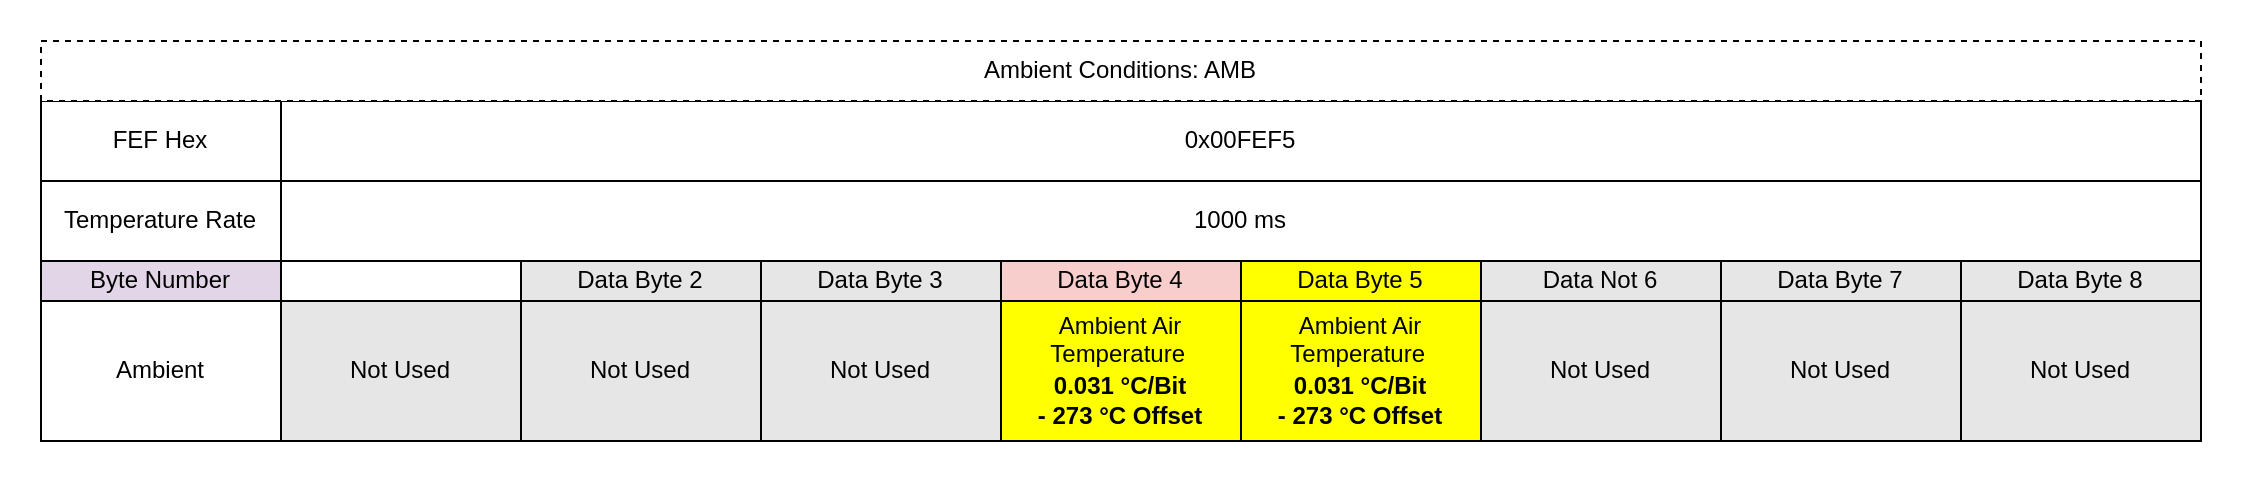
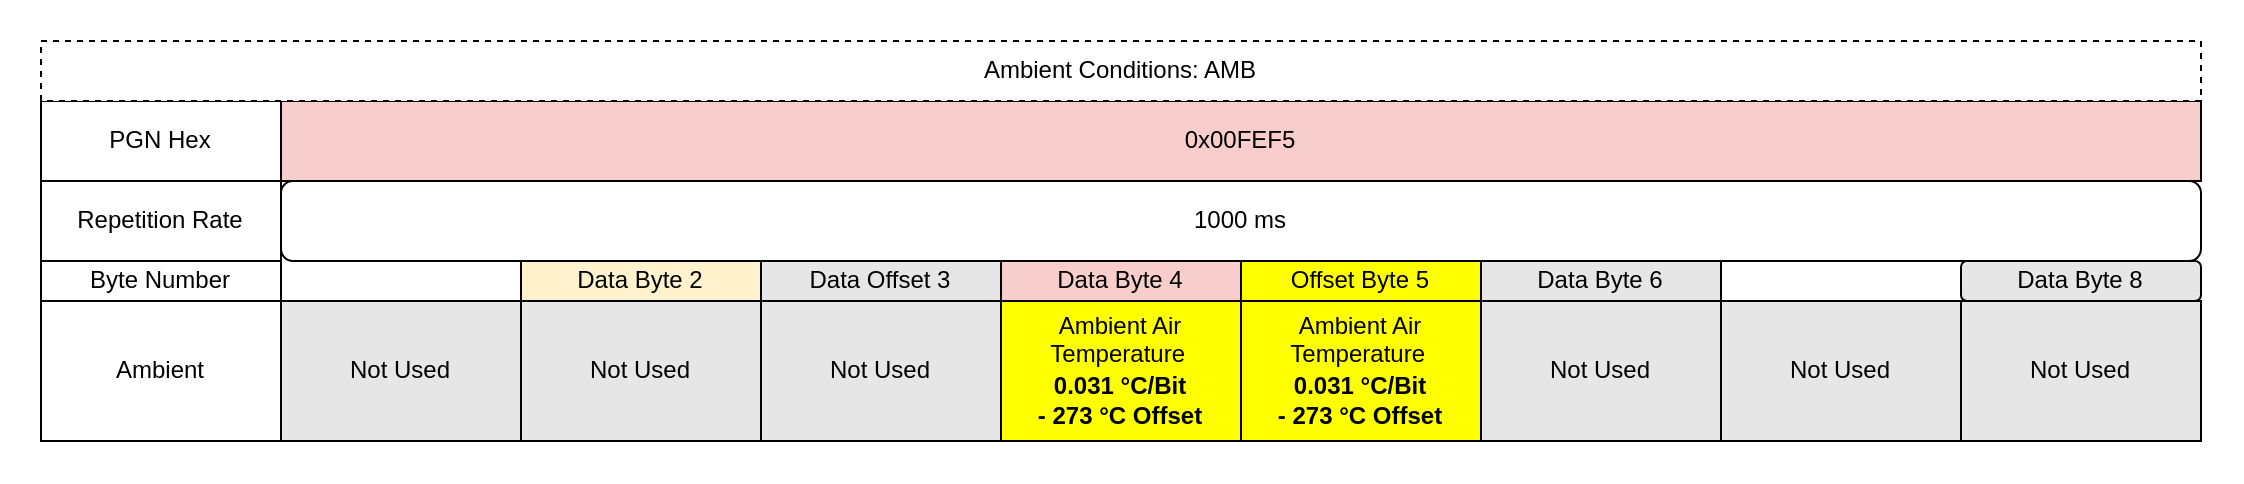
node "FEF Hex": label "FEF Hex" -> "PGN Hex"
node "0x00FEF5": fillcolor #ffffff -> #f8cecc
node "Temperature Rate": label "Temperature Rate" -> "Repetition Rate"
node "1000 ms": shape rectangle -> rounded rectangle
node "Byte Number": fillcolor #e1d5e7 -> #ffffff
node "Data Byte 2": fillcolor #e6e6e6 -> #fff2cc
node "Data Byte 3": label "Data Byte 3" -> "Data Offset 3"
node "Data Byte 5": label "Data Byte 5" -> "Offset Byte 5"
node "Data Not 6": label "Data Not 6" -> "Data Byte 6"
node "Data Byte 7": removed
node "Data Byte 8": shape rectangle -> rounded rectangle
